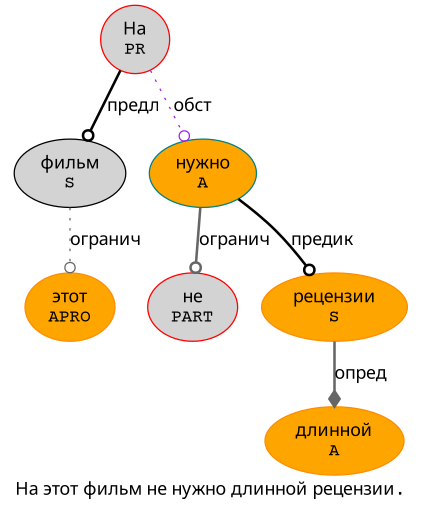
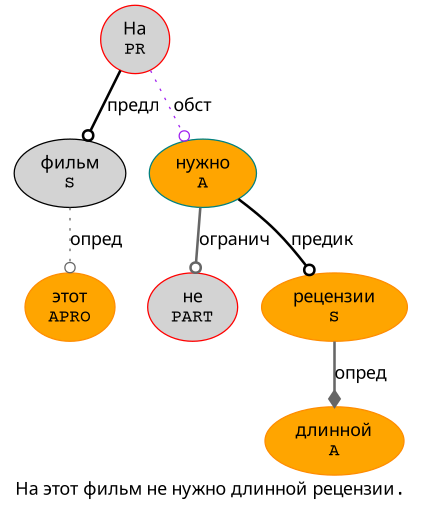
edge "фильм S" -> "этот APRO": label "огранич" -> "опред"
